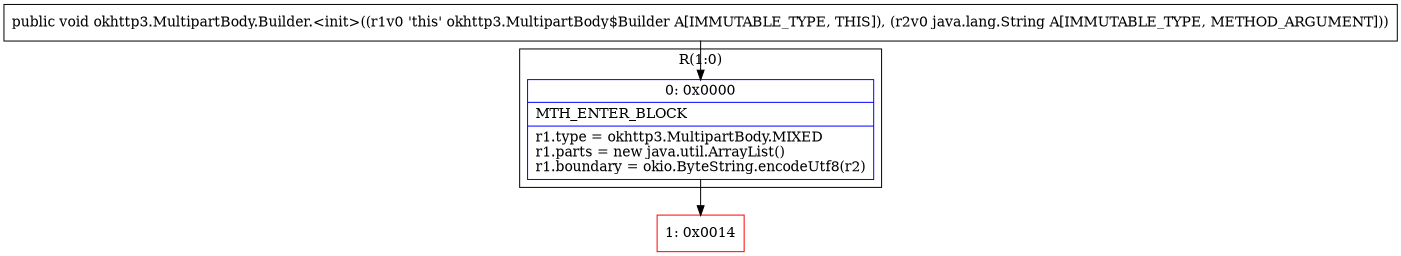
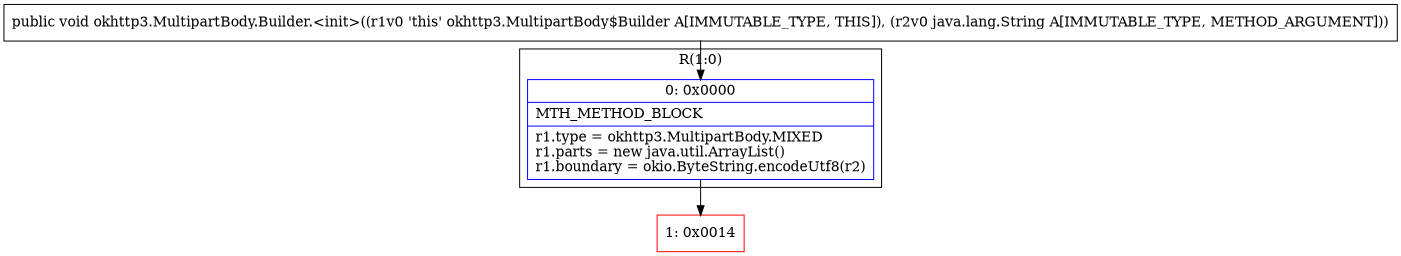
node "0: 0x0000": text "MTH_ENTER_BLOCK" -> "MTH_METHOD_BLOCK"
